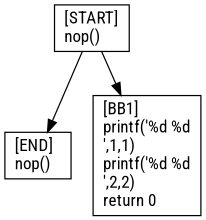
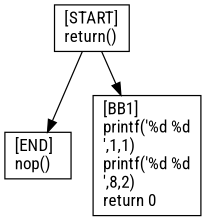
node "[START] nop()": label "[START] nop()" -> "[START] return()"
node "[BB1] printf('%d %d ',1,1) printf('%d %d ',2,2) return 0": label "[BB1] printf('%d %d ',1,1) printf('%d %d ',2,2) return 0" -> "[BB1] printf('%d %d ',1,1) printf('%d %d ',8,2) return 0"
